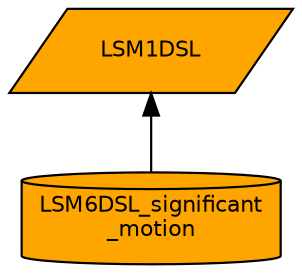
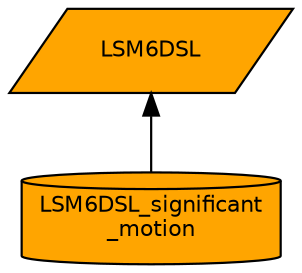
node "LSM1DSL": label "LSM1DSL" -> "LSM6DSL"
